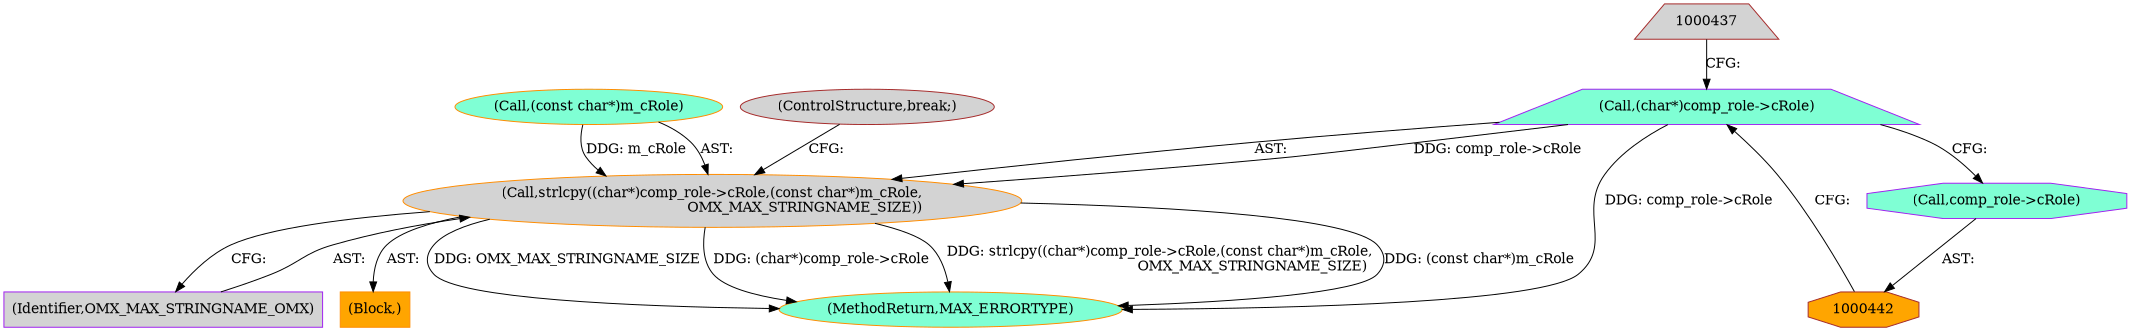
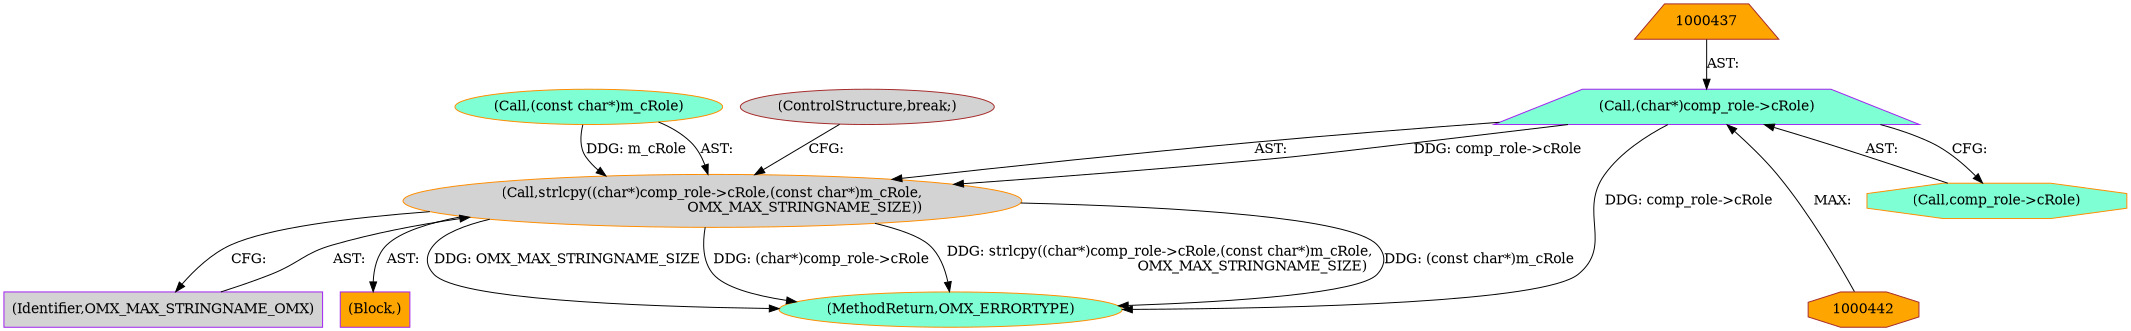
node "1000437": fillcolor lightgrey -> orange
edge "1000437" -> "(Call,(char*)comp_role->cRole)": label "CFG: " -> "AST: "
edge "1000442" -> "(Call,(char*)comp_role->cRole)": label "CFG: " -> "MAX: "
node "(Call,comp_role->cRole)": color purple -> darkorange
edge "(Call,comp_role->cRole)" -> "1000442": now "(Call,comp_role->cRole)" -> "(Call,(char*)comp_role->cRole)"
node "(Block,)": color darkorange -> purple
node "(MethodReturn,MAX_ERRORTYPE)": label "(MethodReturn,MAX_ERRORTYPE)" -> "(MethodReturn,OMX_ERRORTYPE)"
